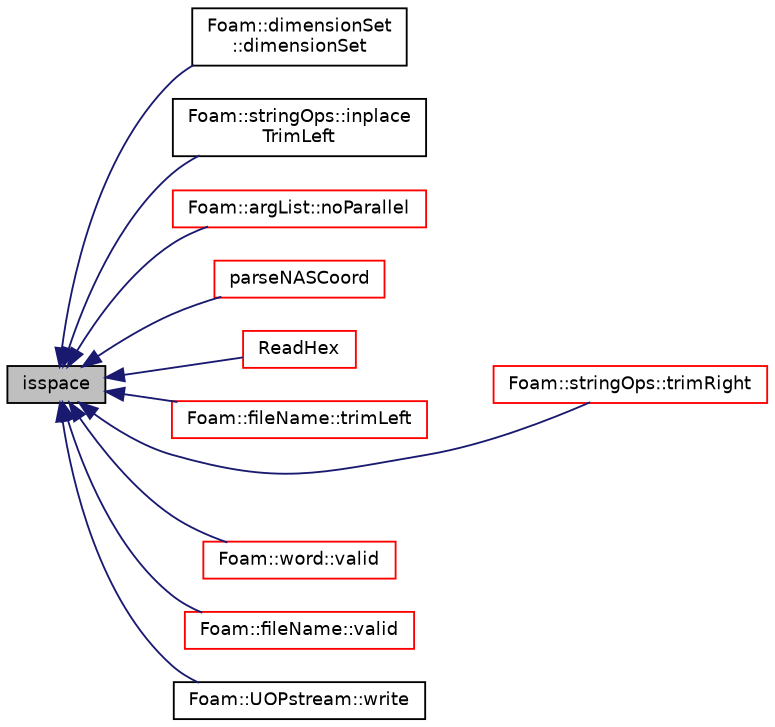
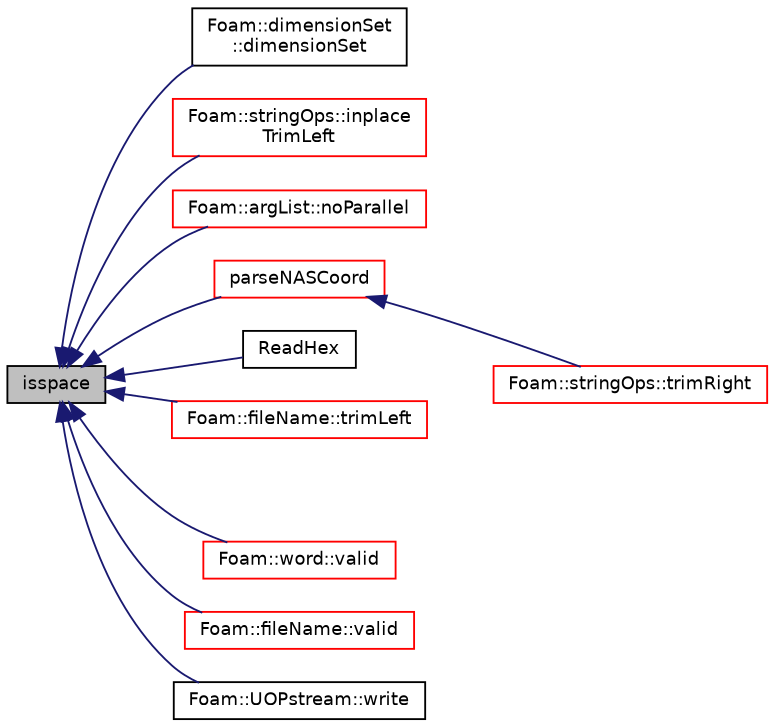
node "Foam::stringOps::inplace TrimLeft": color black -> red
node "ReadHex": color red -> black
edge "Foam::stringOps::trimRight" -> "isspace": now "Foam::stringOps::trimRight" -> "parseNASCoord"
